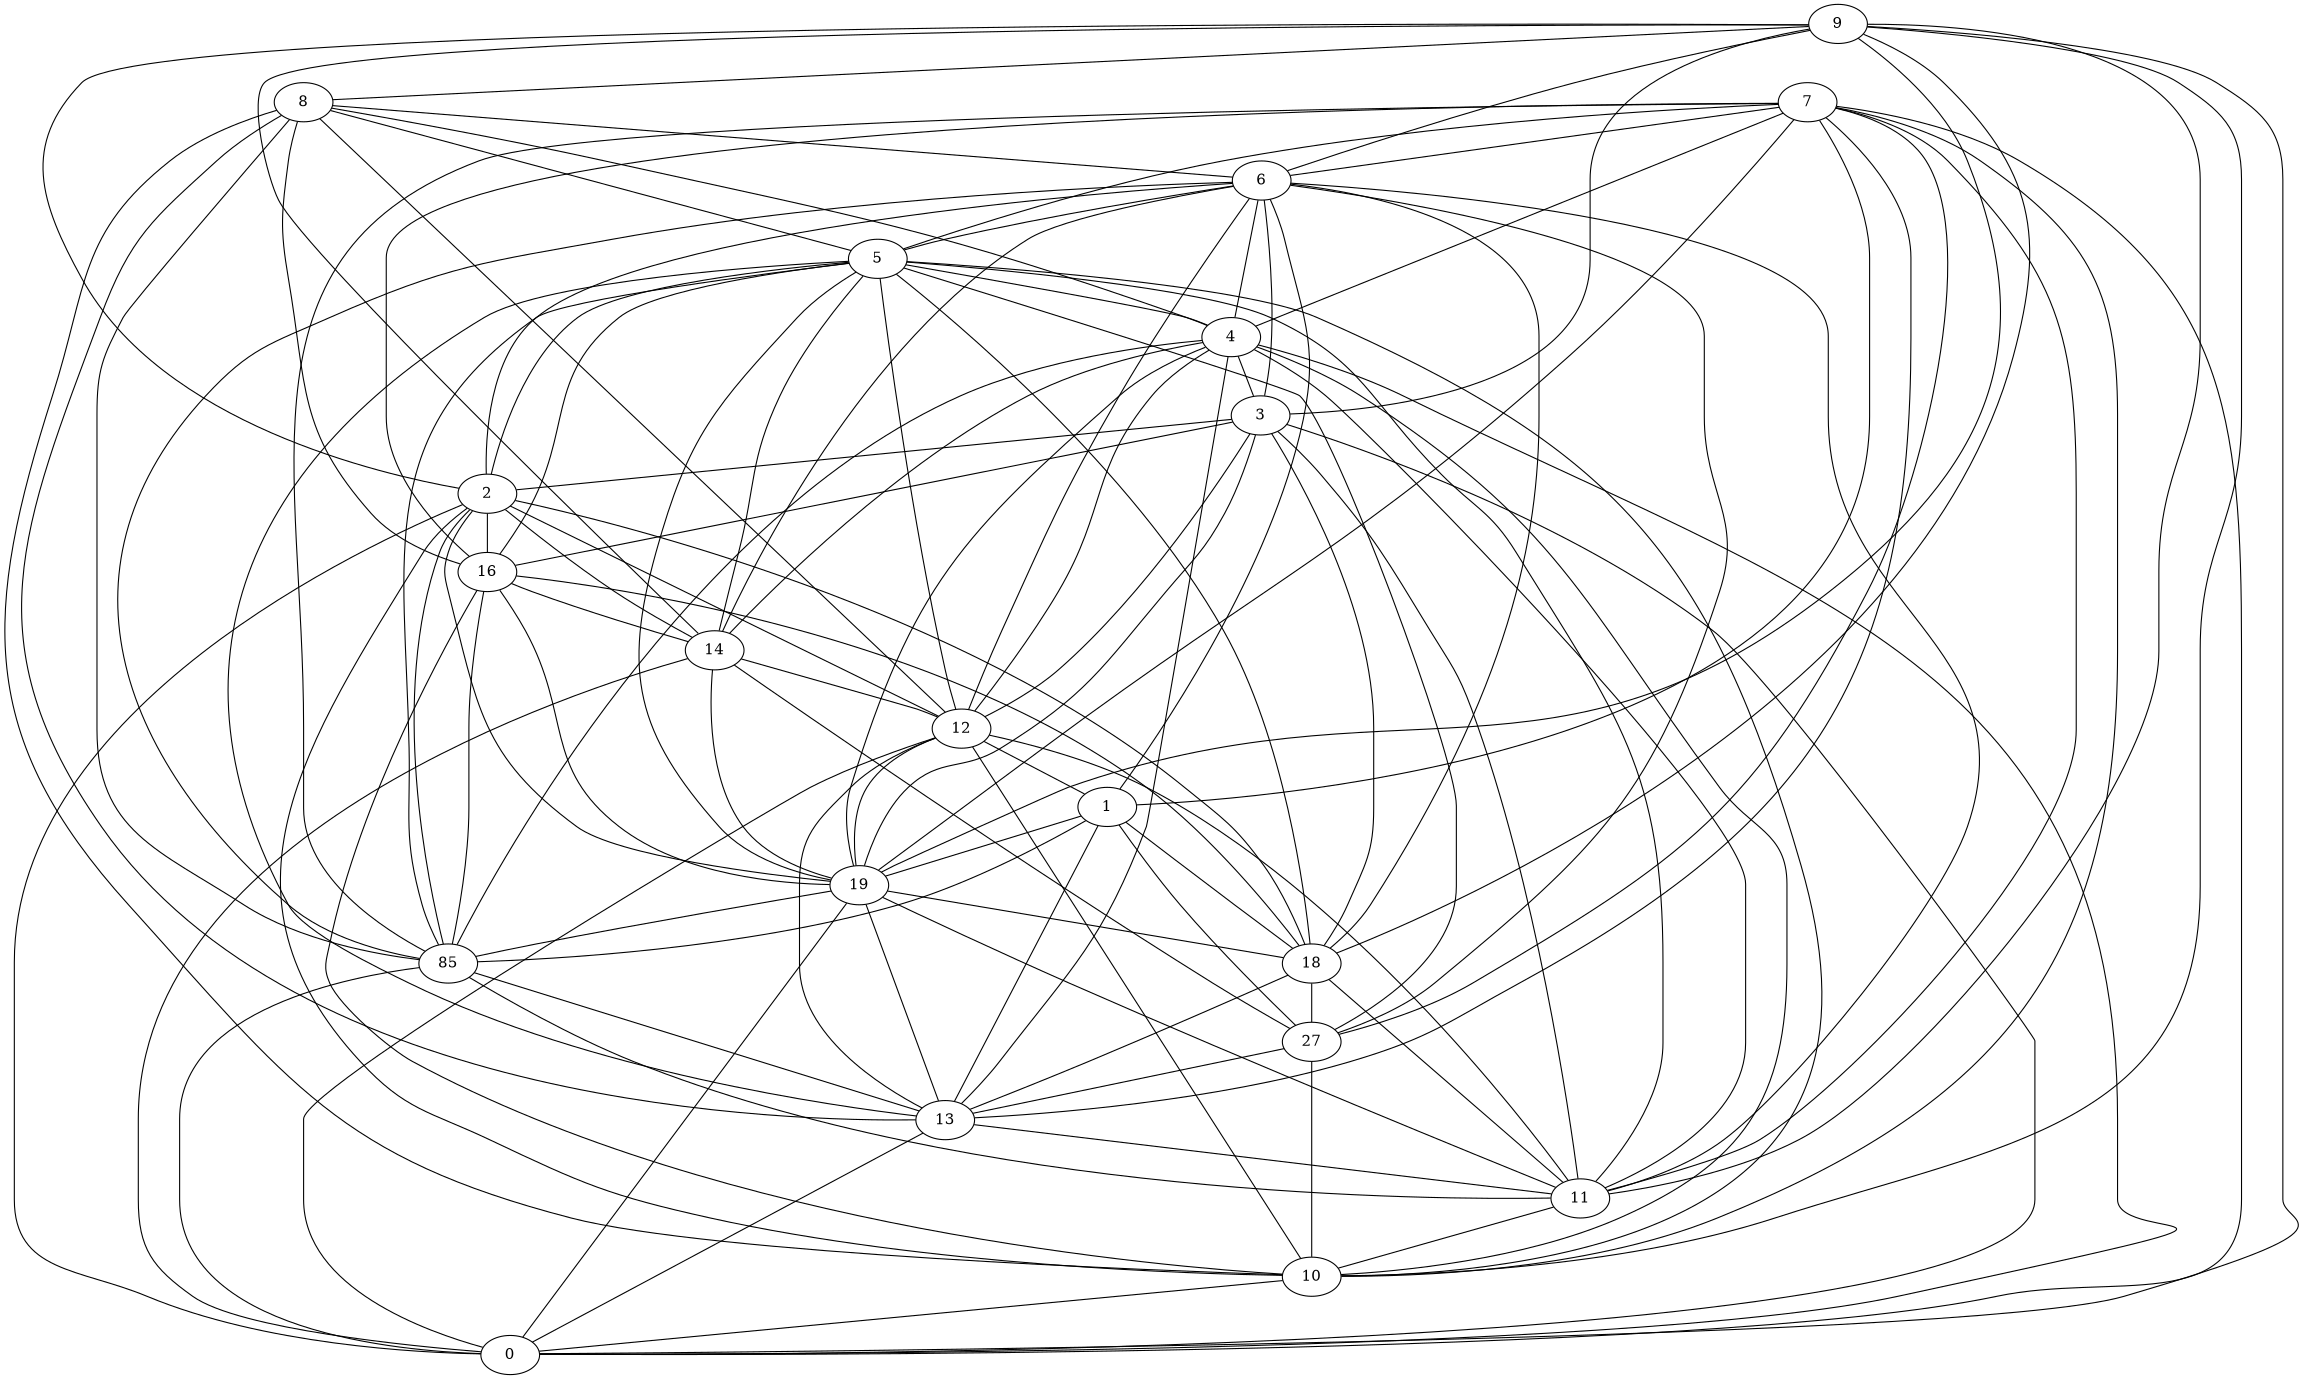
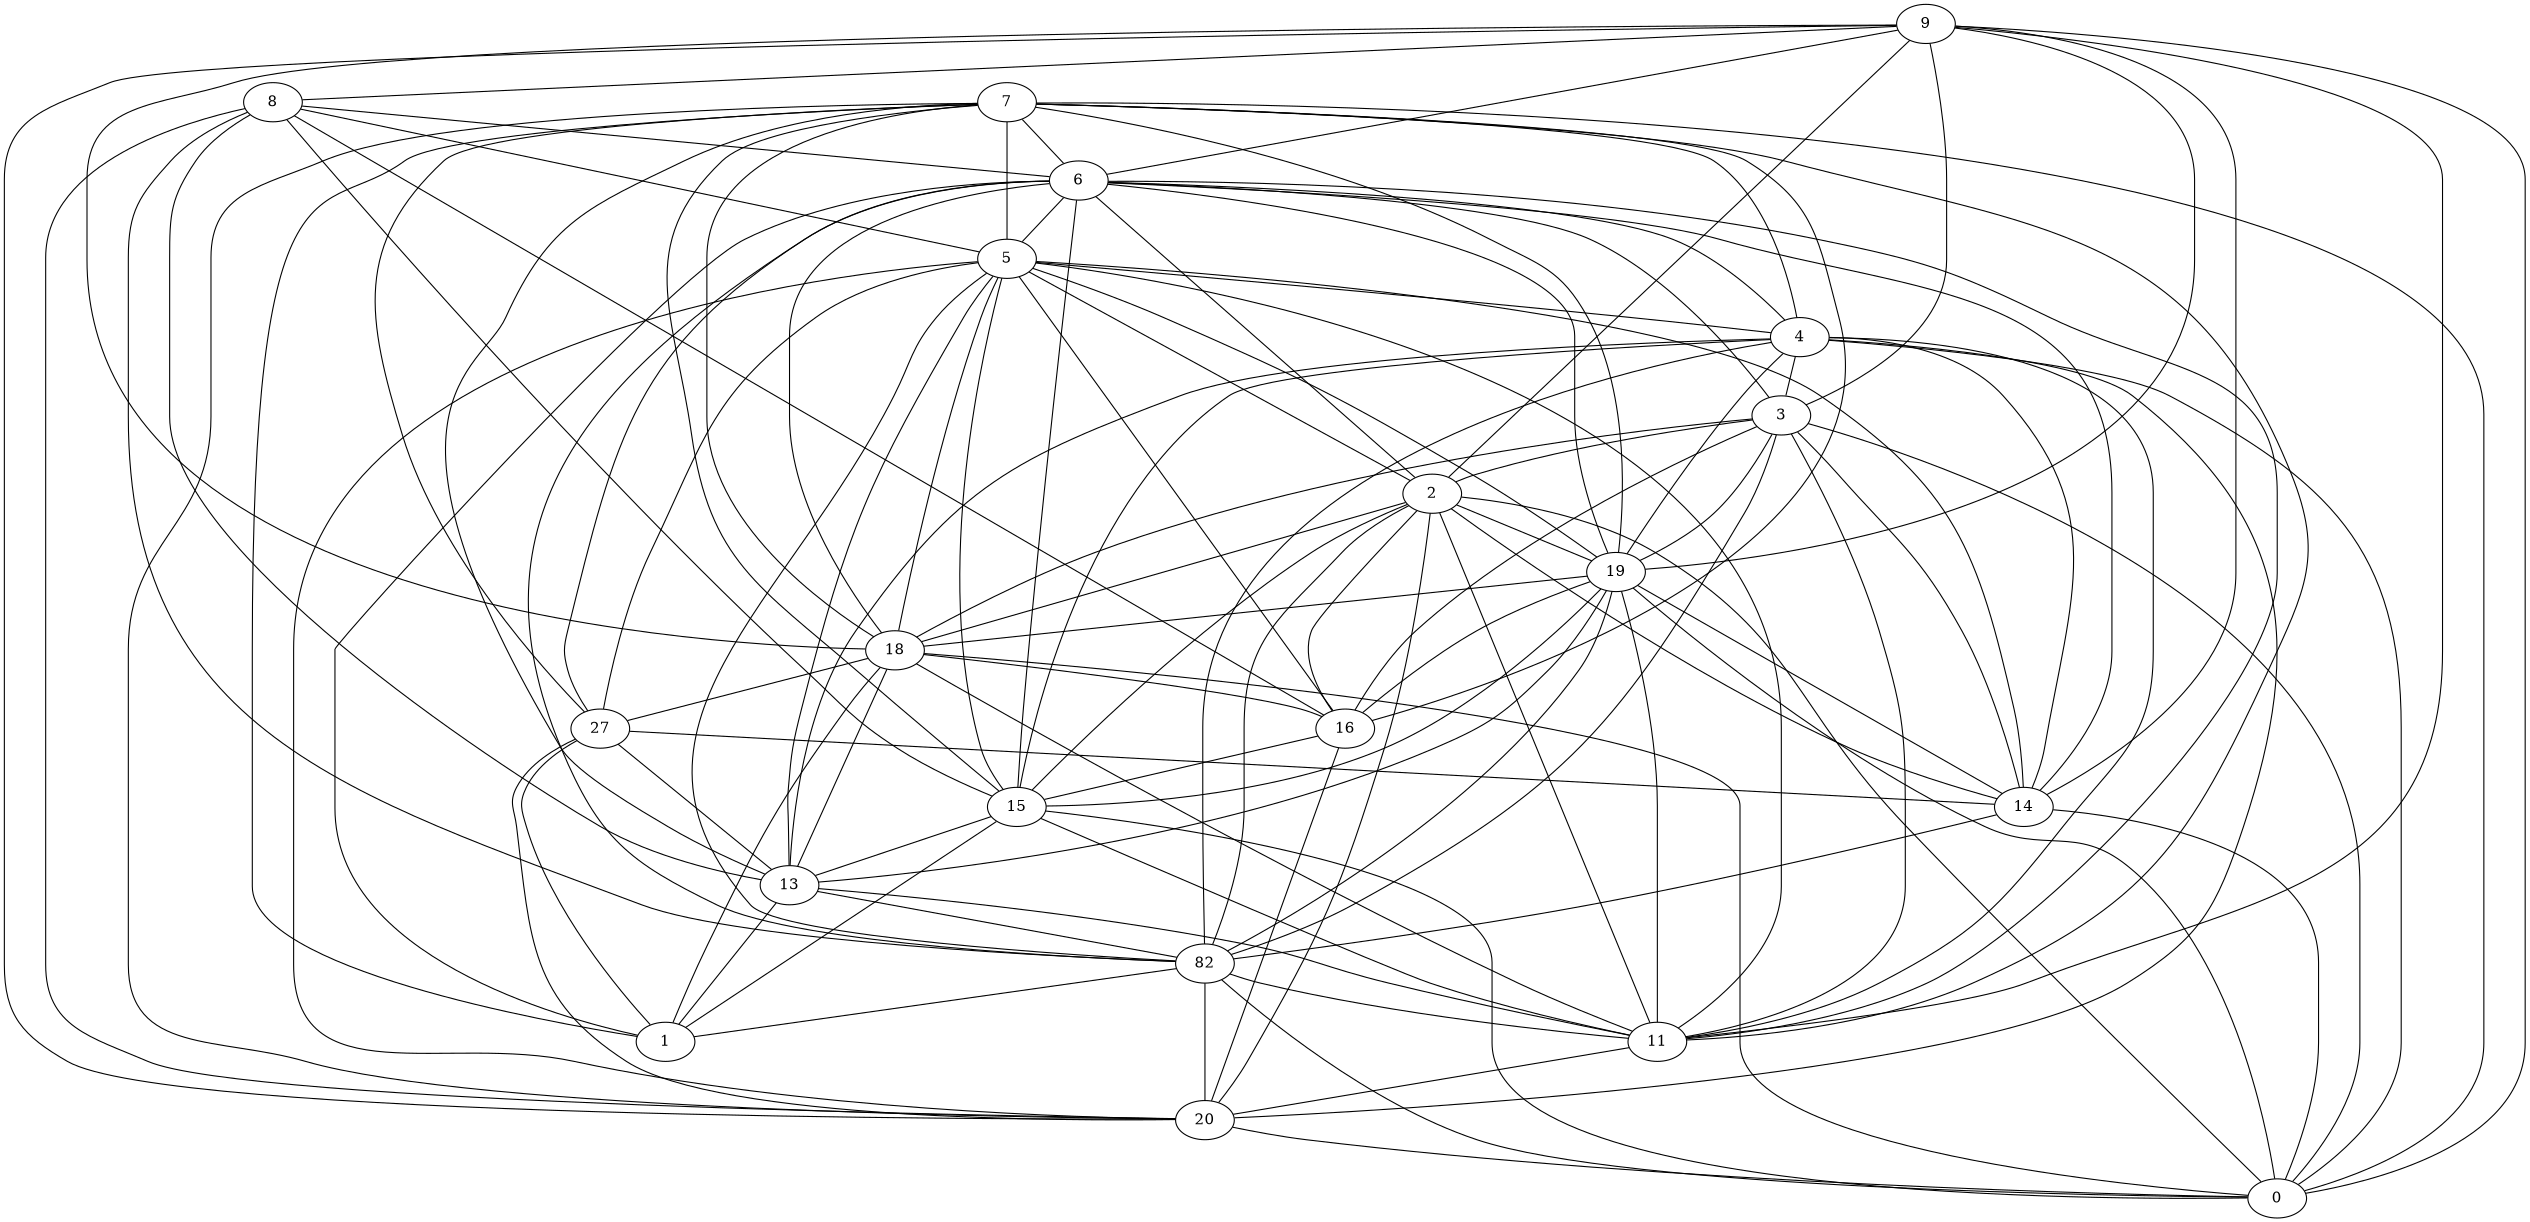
edge "8" -- "4": removed
edge "7" -- "18": added
edge "16" -- "14": now "3" -- "14"
node "12": label "12" -> "82"
edge "2" -- "11": added
edge "1" -- "19": now "6" -- "19"
node "85": label "85" -> "15"
edge "13" -- "0": now "18" -- "0"
node "10": label "10" -> "20"
